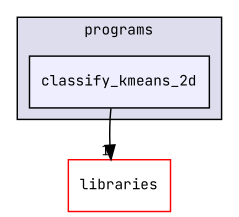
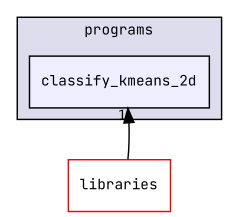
edge "classify_kmeans_2d" -> "libraries": reversed
